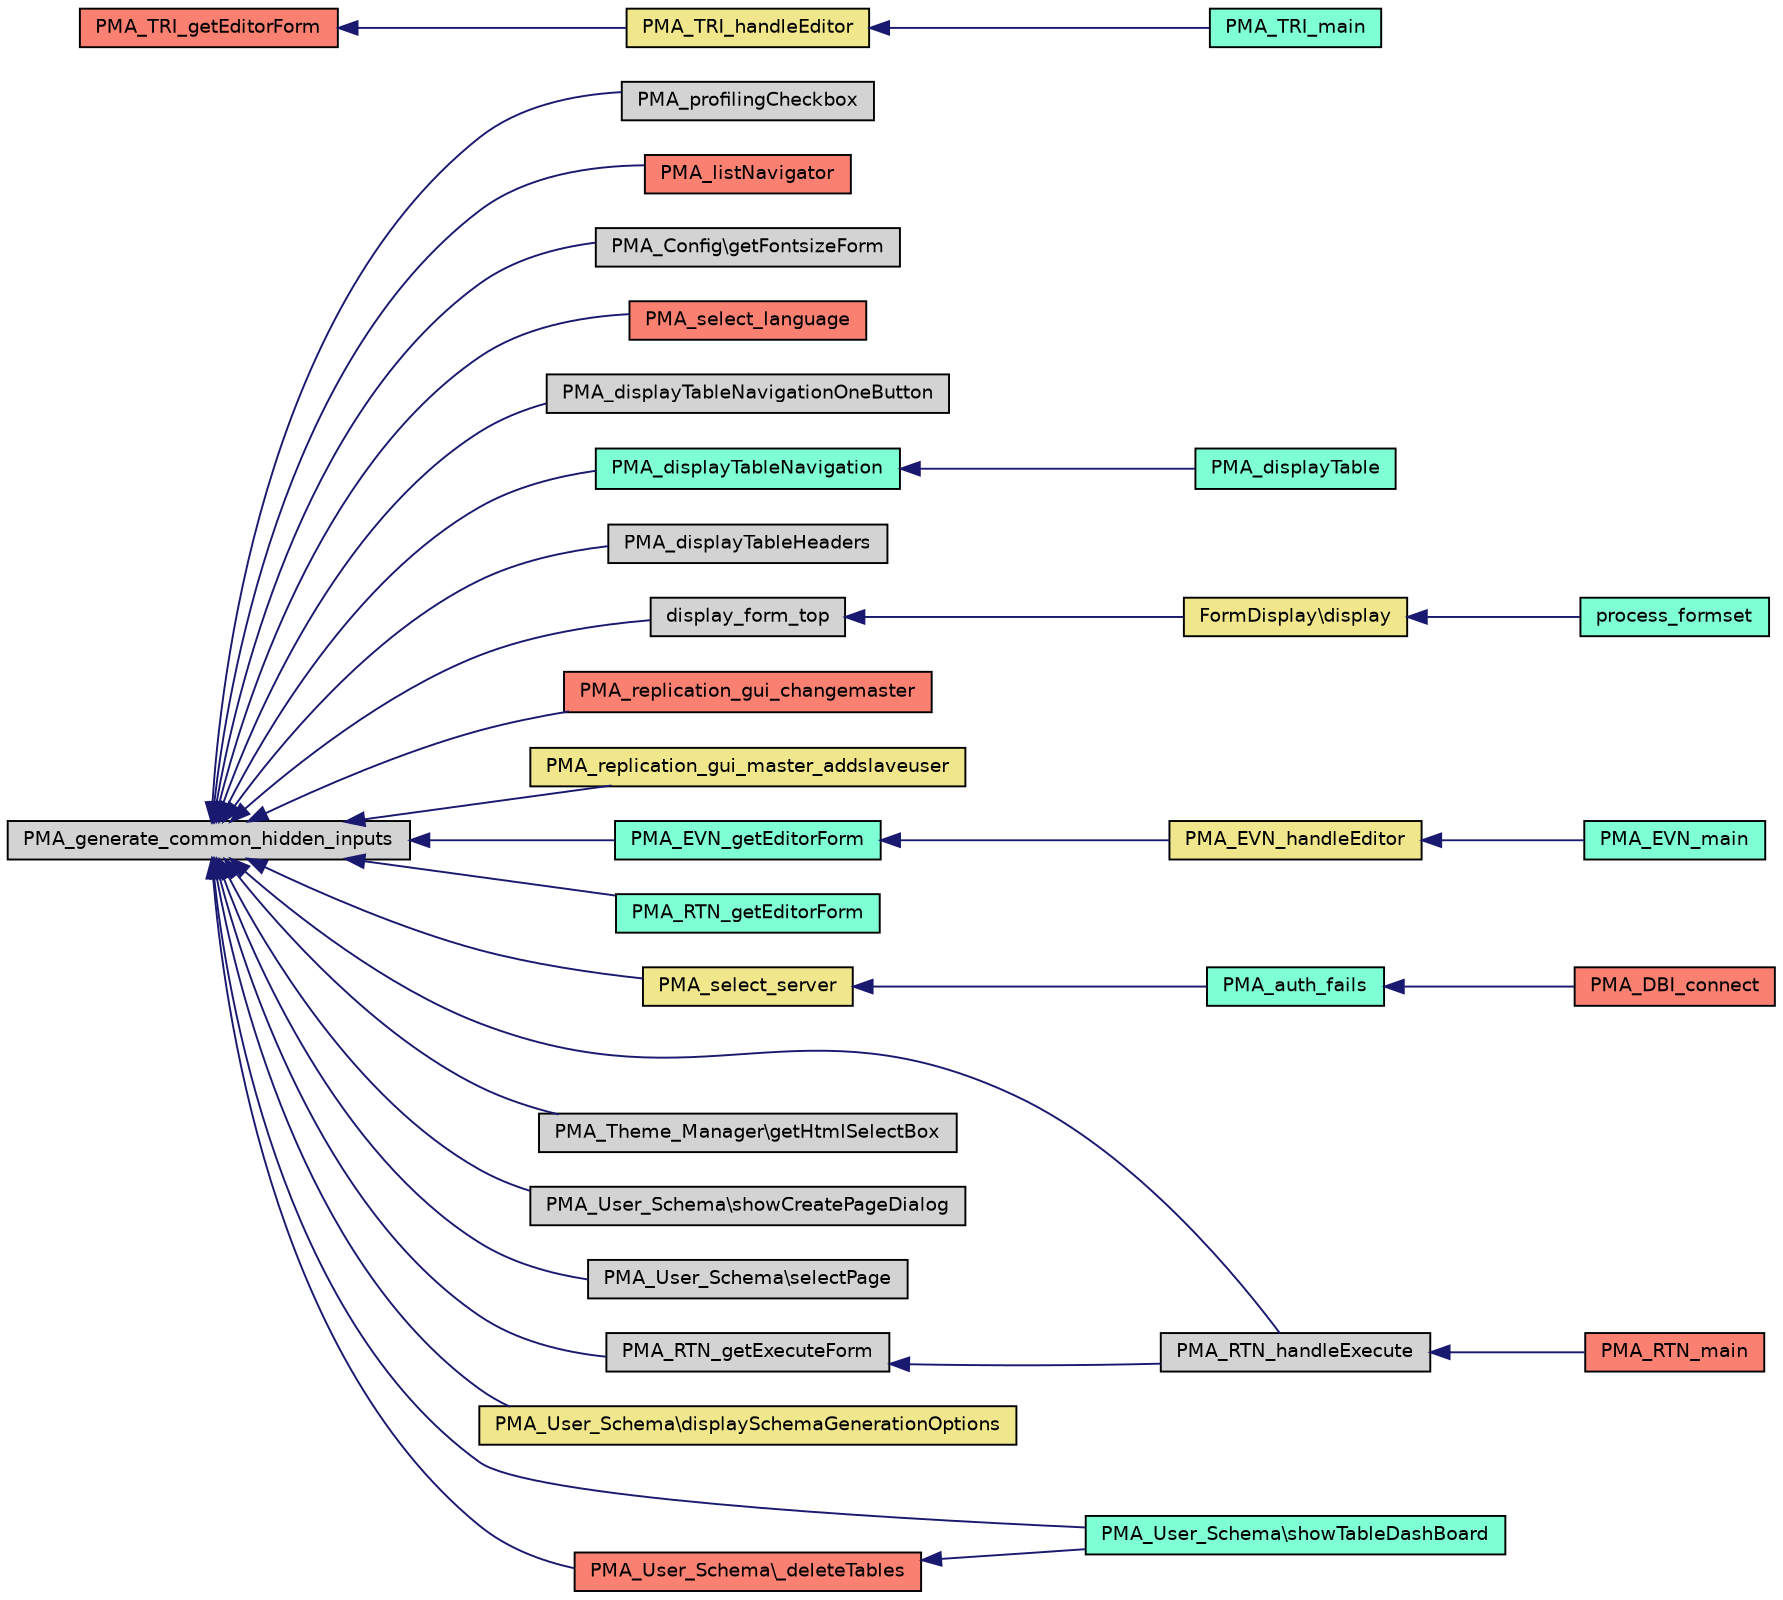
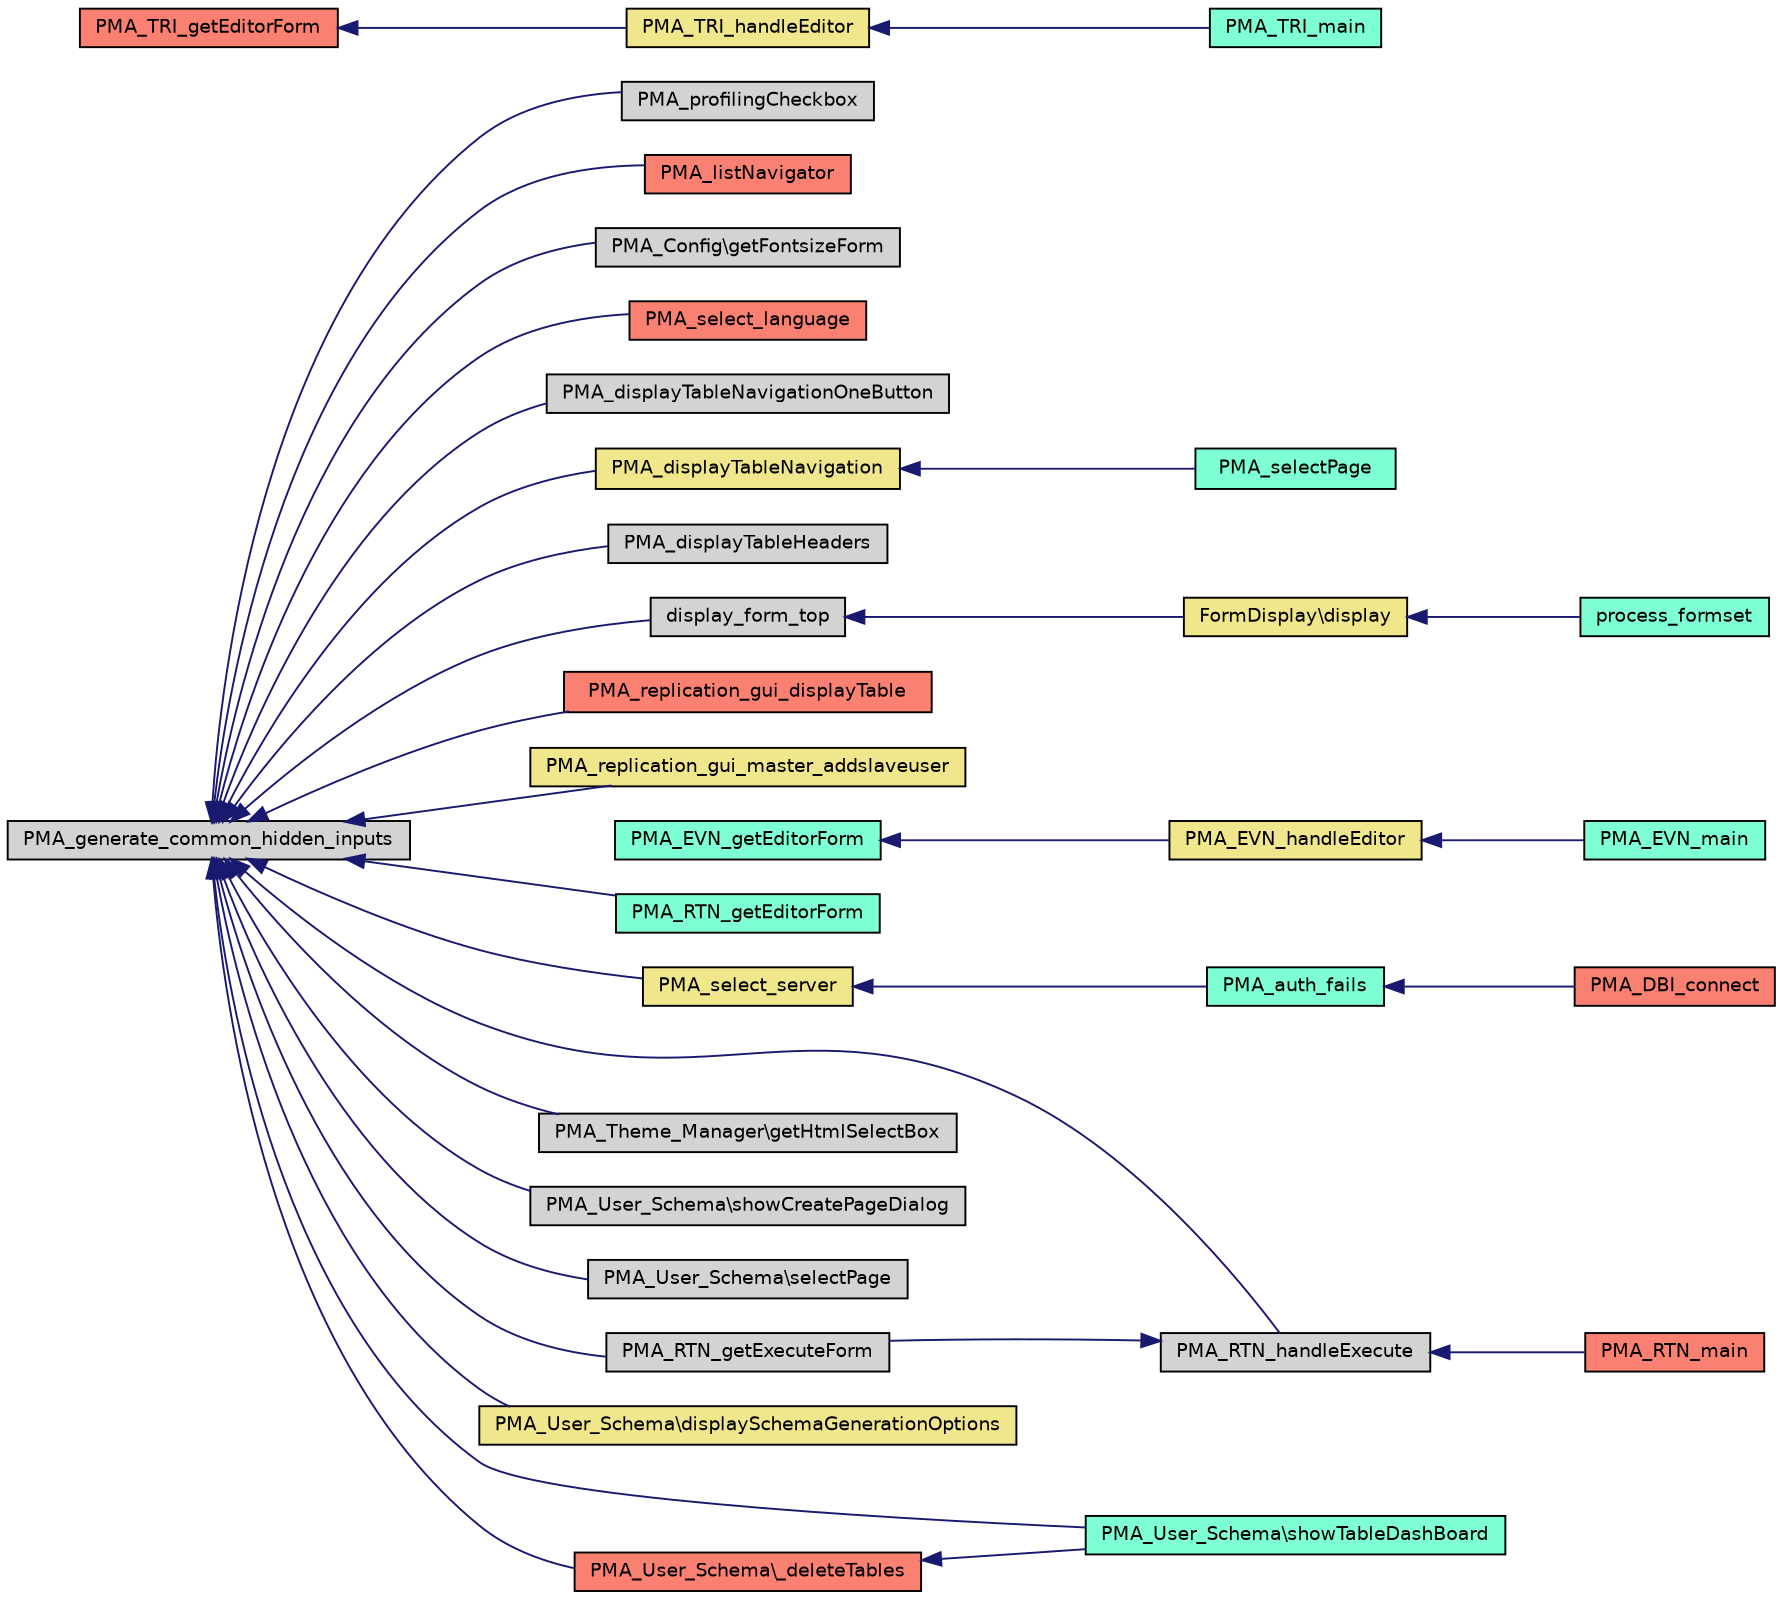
node "PMA_displayTableNavigation": fillcolor aquamarine -> khaki
node "PMA_displayTable": label "PMA_displayTable" -> "PMA_selectPage"
node "PMA_replication_gui_changemaster": label "PMA_replication_gui_changemaster" -> "PMA_replication_gui_displayTable"
edge "PMA_EVN_getEditorForm" -> "PMA_generate_common_hidden_inputs": removed
edge "PMA_RTN_handleExecute" -> "PMA_RTN_getExecuteForm": reversed
